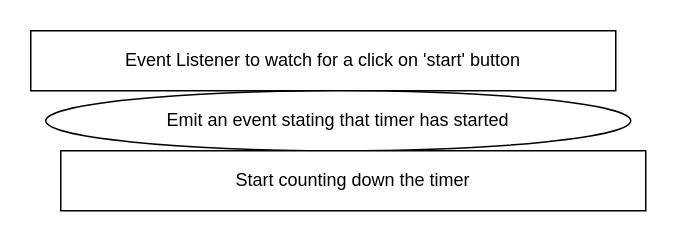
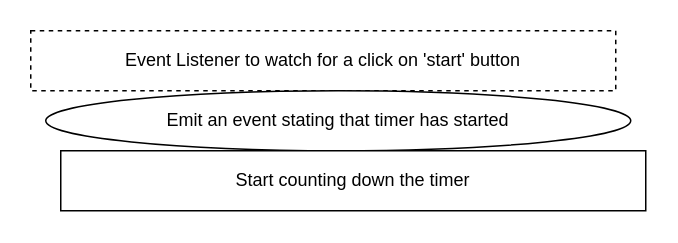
node "Event Listener to watch for a click on 'start' button": style solid -> dashed
